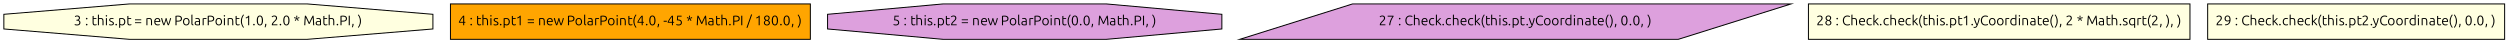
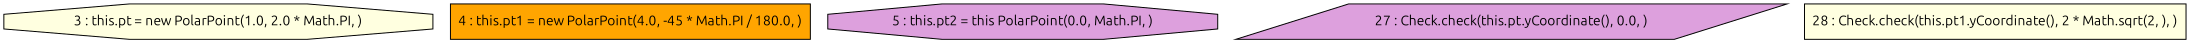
node "5 : this.pt2 = new PolarPoint(0.0, Math.PI, )": label "5 : this.pt2 = new PolarPoint(0.0, Math.PI, )" -> "5 : this.pt2 = this PolarPoint(0.0, Math.PI, )"
node "29 : Check.check(this.pt2.yCoordinate(), 0.0, )": removed
